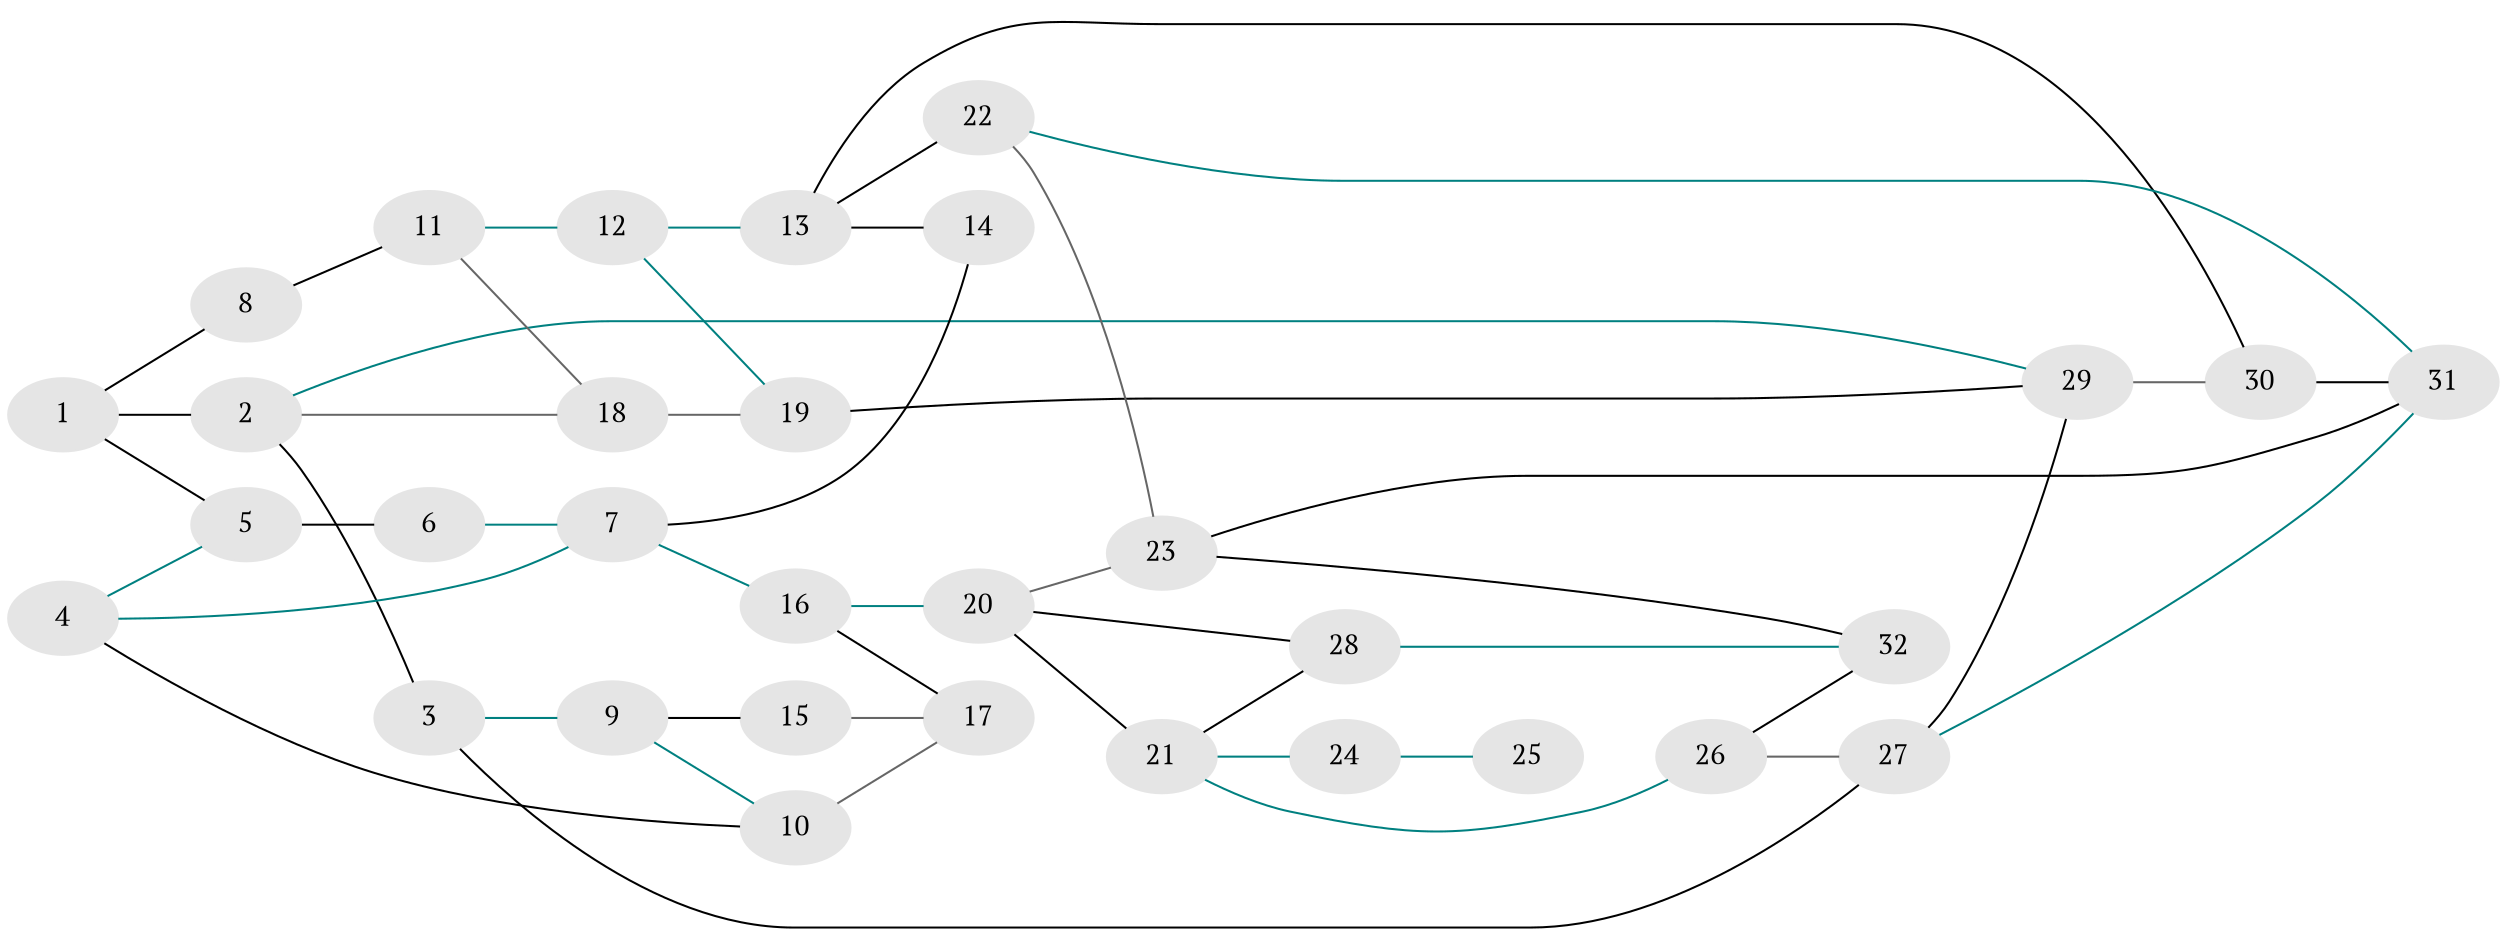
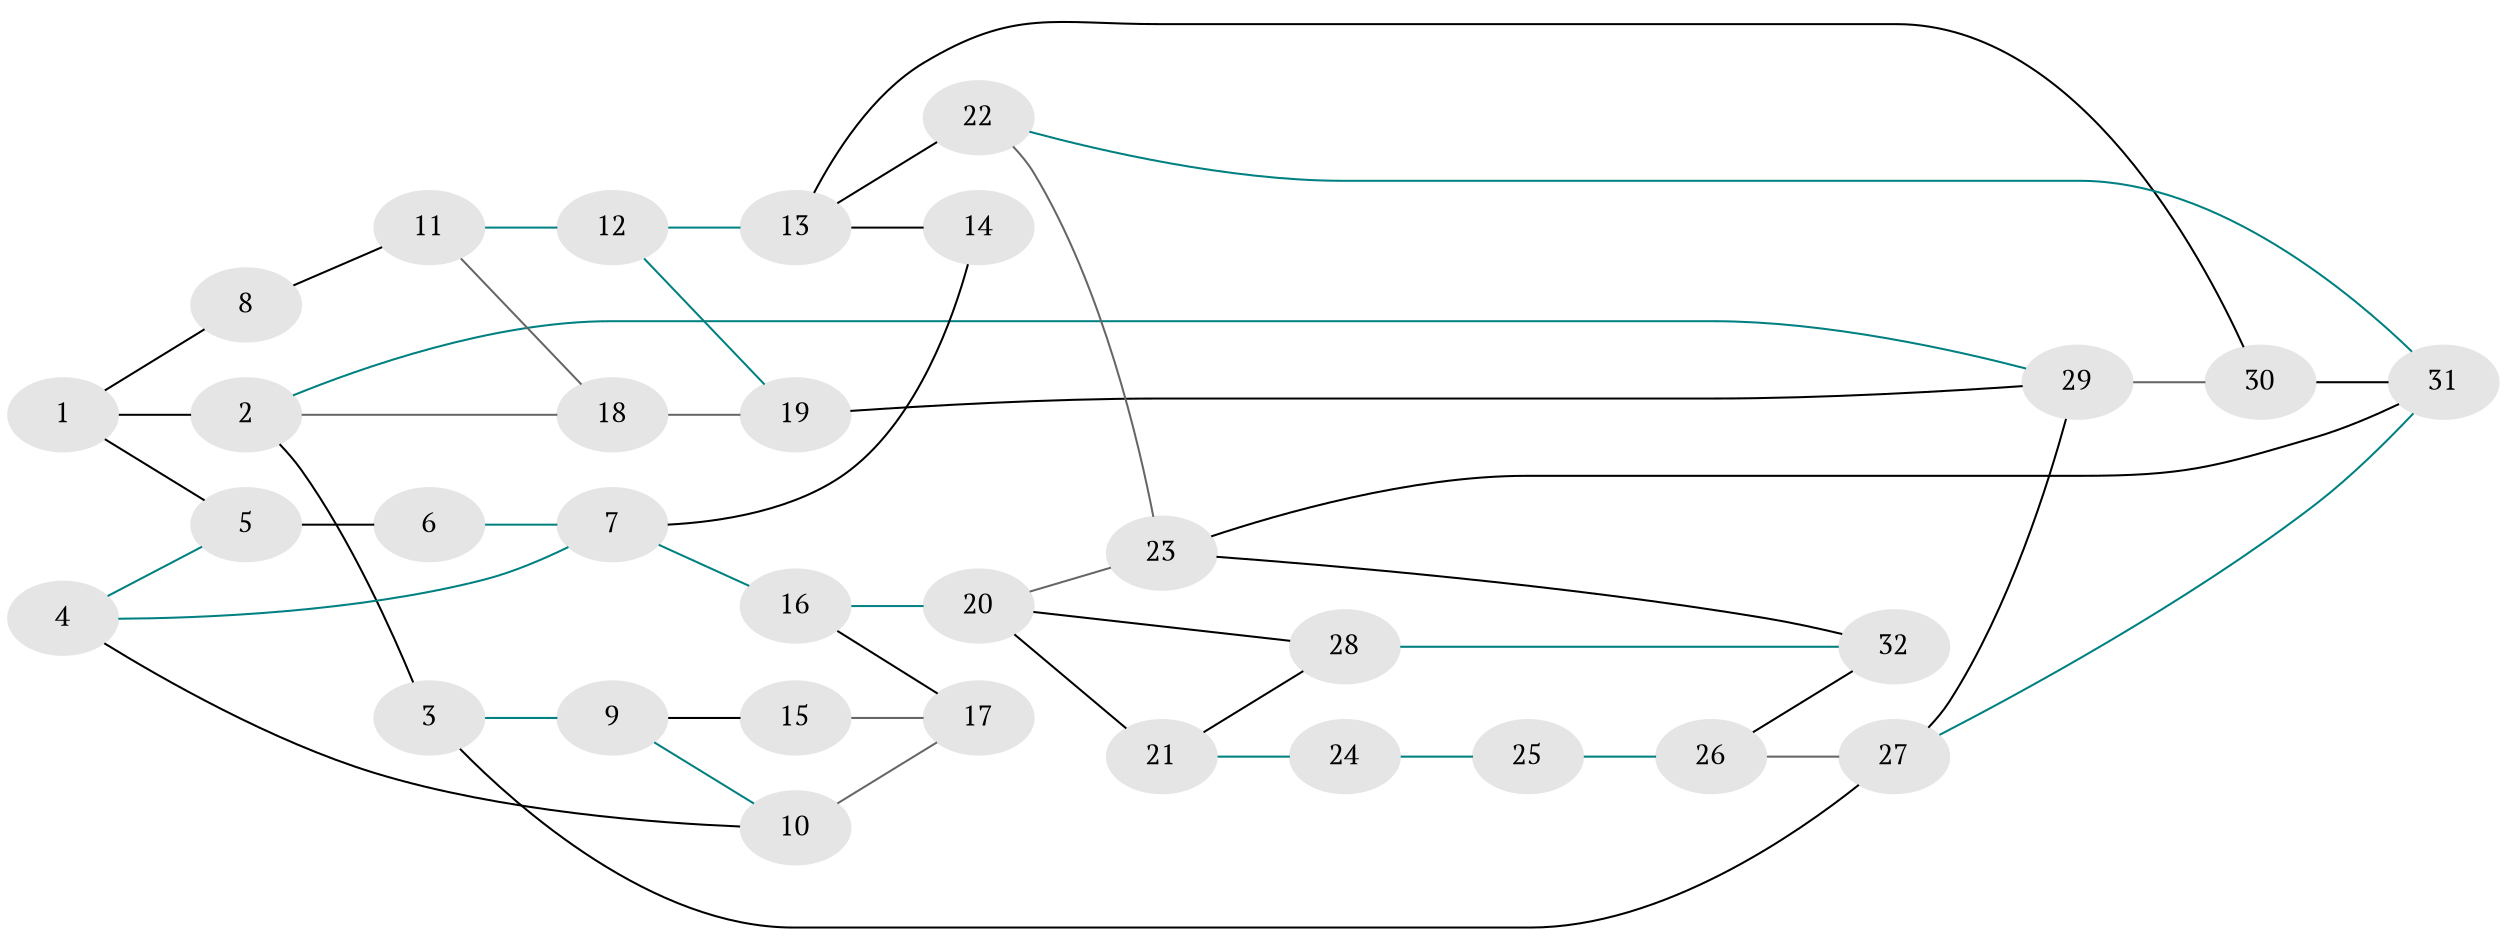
edge "21" -- "26": now "25" -- "26"
